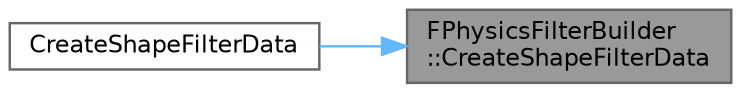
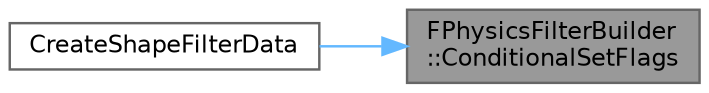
node "FPhysicsFilterBuilder ::CreateShapeFilterData": label "FPhysicsFilterBuilder ::CreateShapeFilterData" -> "FPhysicsFilterBuilder ::ConditionalSetFlags"
